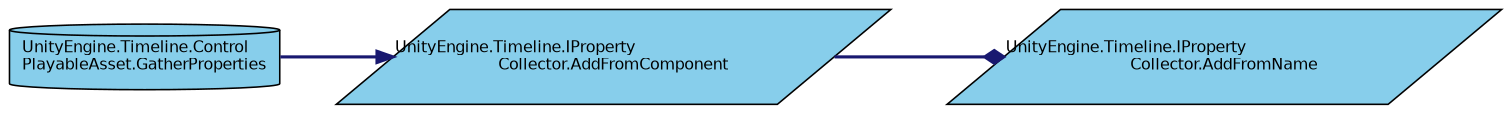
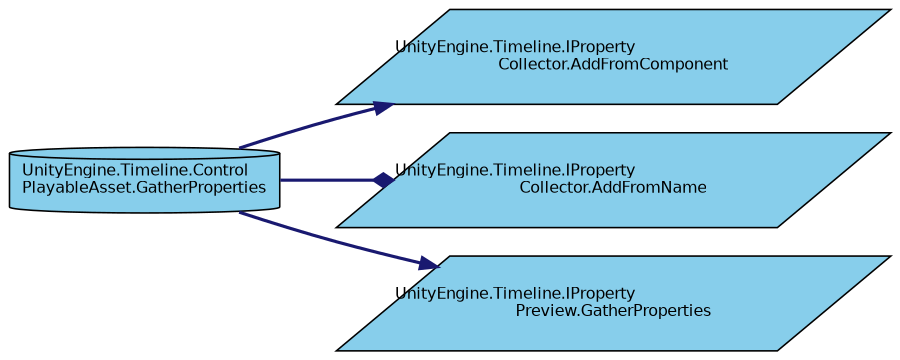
edge "UnityEngine.Timeline.IProperty Collector.AddFromComponent" -> "UnityEngine.Timeline.IProperty Collector.AddFromName": now "UnityEngine.Timeline.Control PlayableAsset.GatherProperties" -> "UnityEngine.Timeline.IProperty Collector.AddFromName"
node "UnityEngine.Timeline.IProperty Preview.GatherProperties": added
